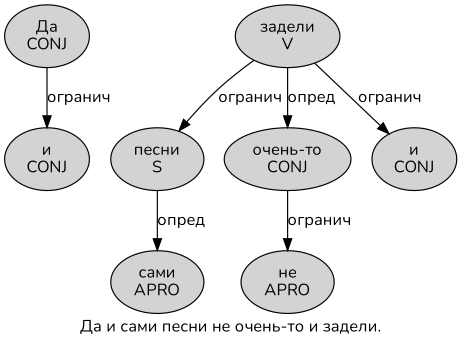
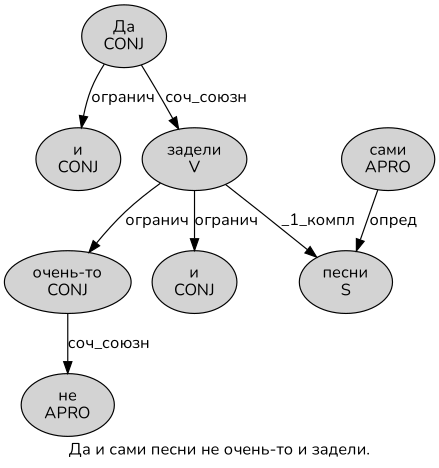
edge "Да CONJ" -> "задели V": added, label "соч_союзн"
edge "задели V" -> "песни S": label "огранич" -> "_1_компл"
edge "задели V" -> "очень-то CONJ": label "опред" -> "огранич"
edge "песни S" -> "сами APRO": reversed
edge "очень-то CONJ" -> "не APRO": label "огранич" -> "соч_союзн"
